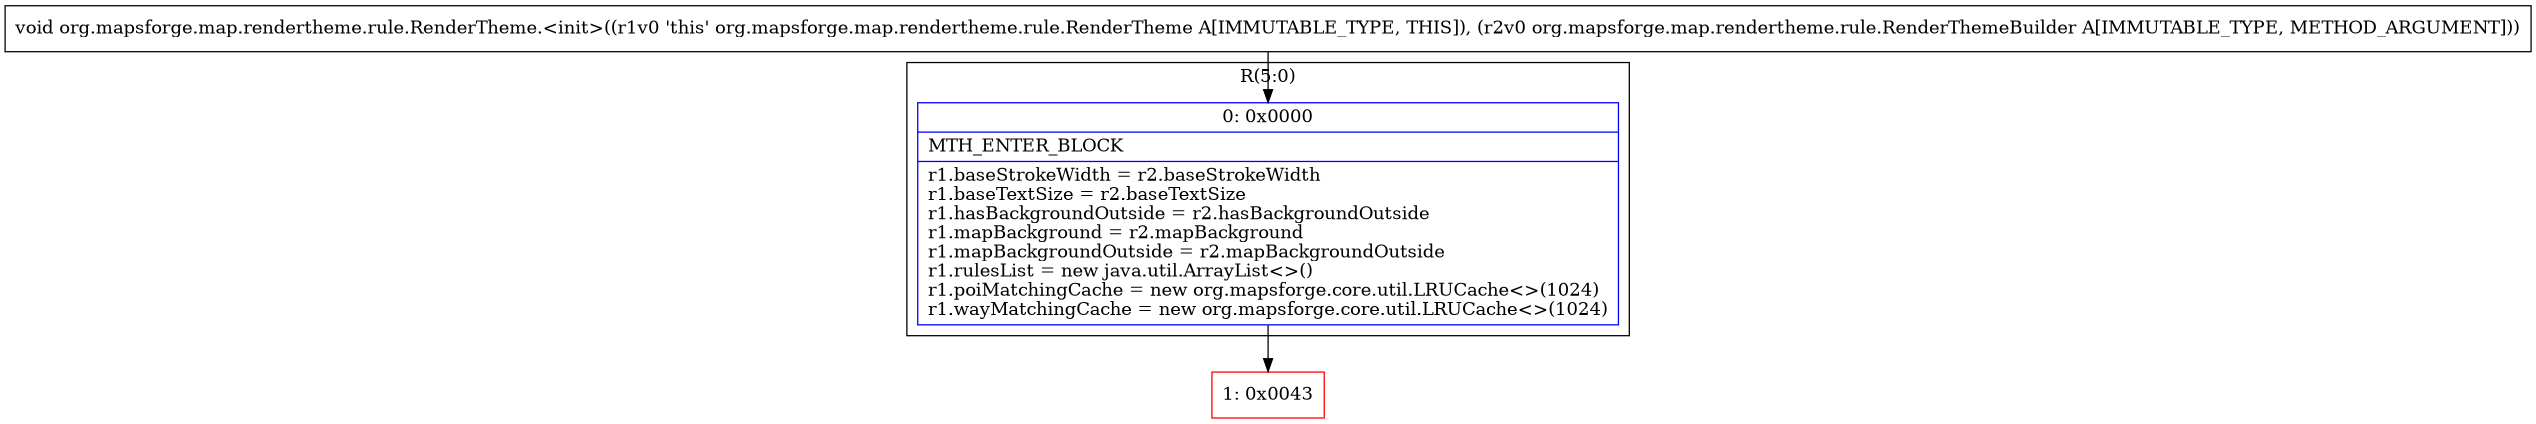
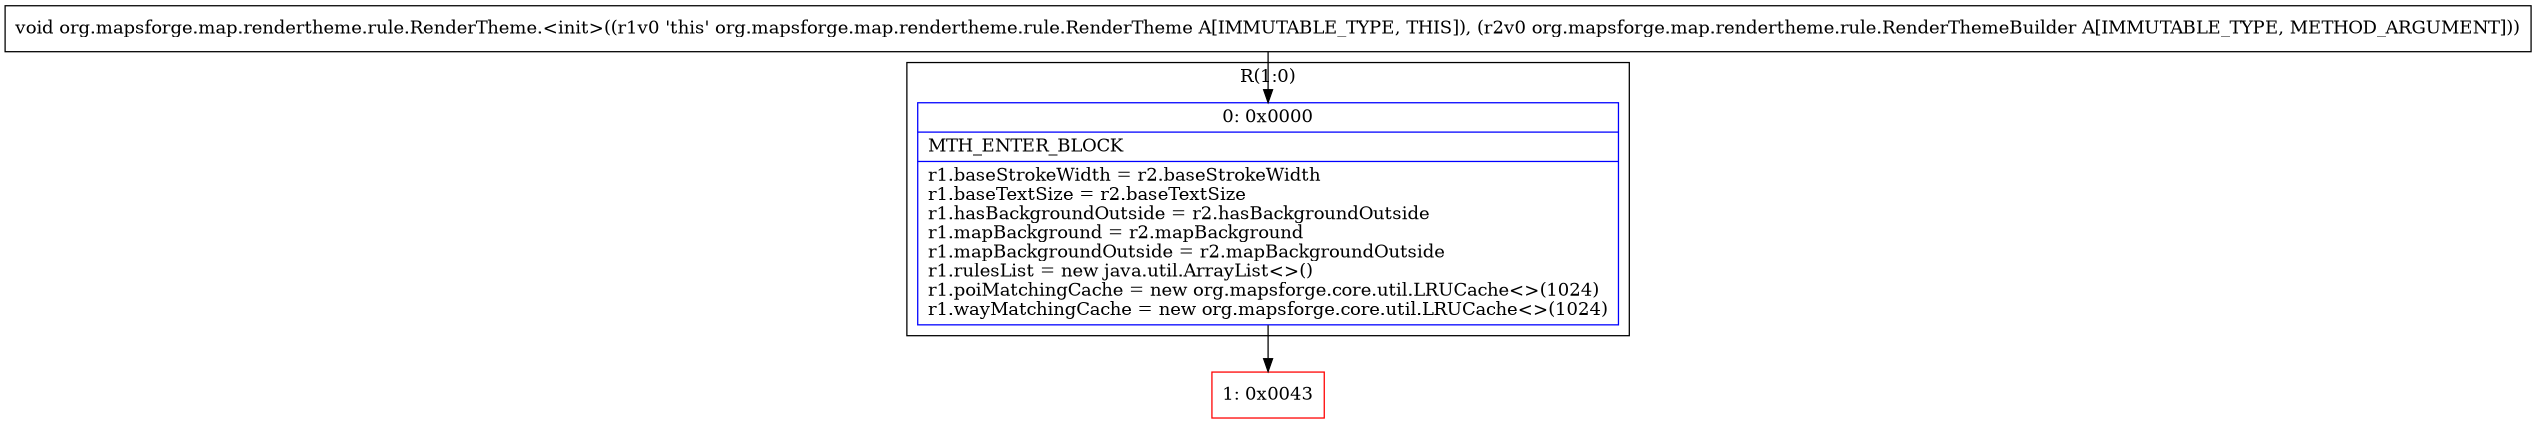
cluster "R(5:0)": label "R(5:0)" -> "R(1:0)"
